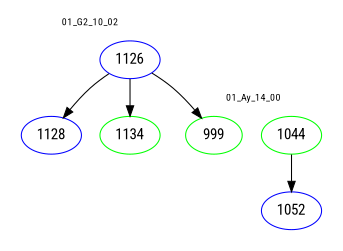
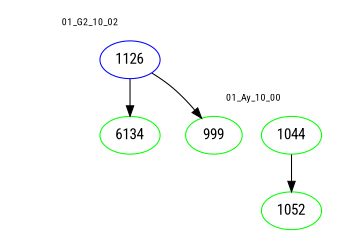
cluster "01_Ay_14_00": label "01_Ay_14_00" -> "01_Ay_10_00"
node "1128": removed
node "1134": label "1134" -> "6134"
node "1052": color blue -> green
